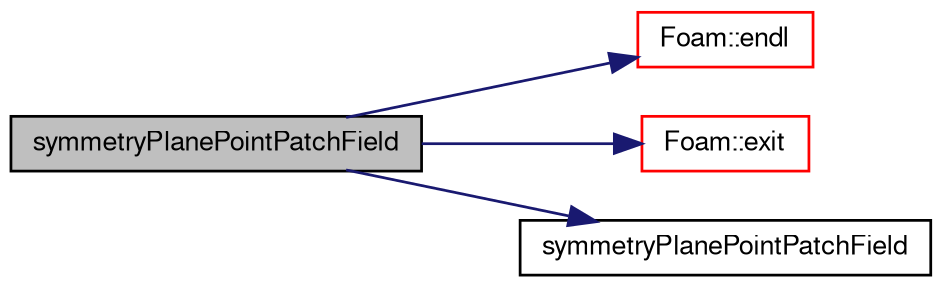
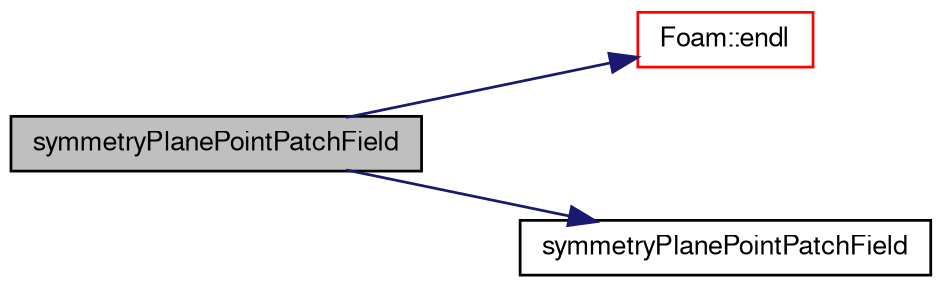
node "Foam::exit": removed
